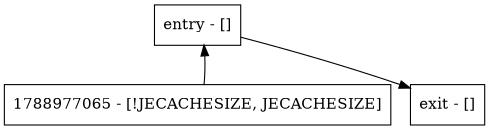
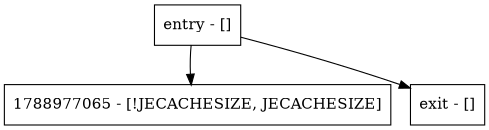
edge "1788977065 - [!JECACHESIZE, JECACHESIZE]" -> "entry - []": reversed
